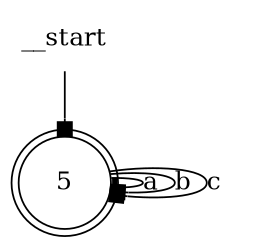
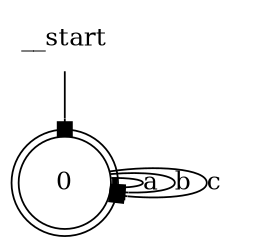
node "5": label "5" -> "0"
